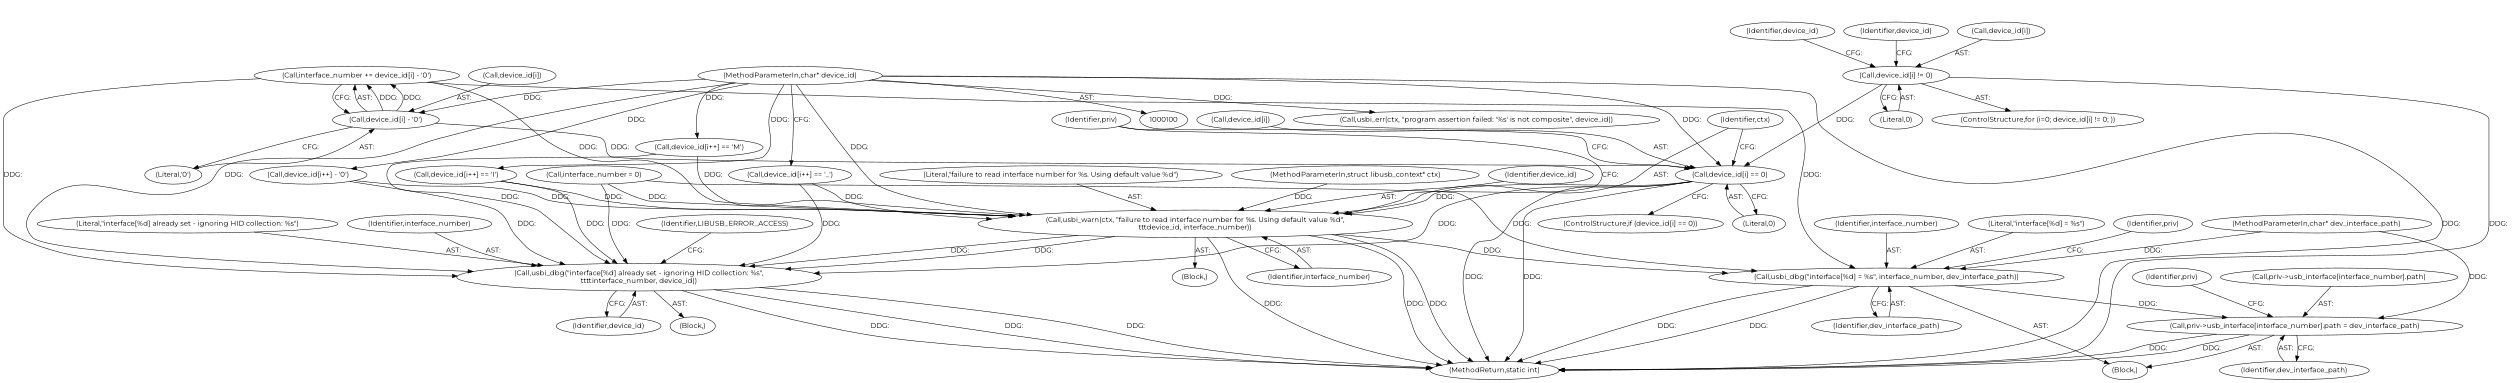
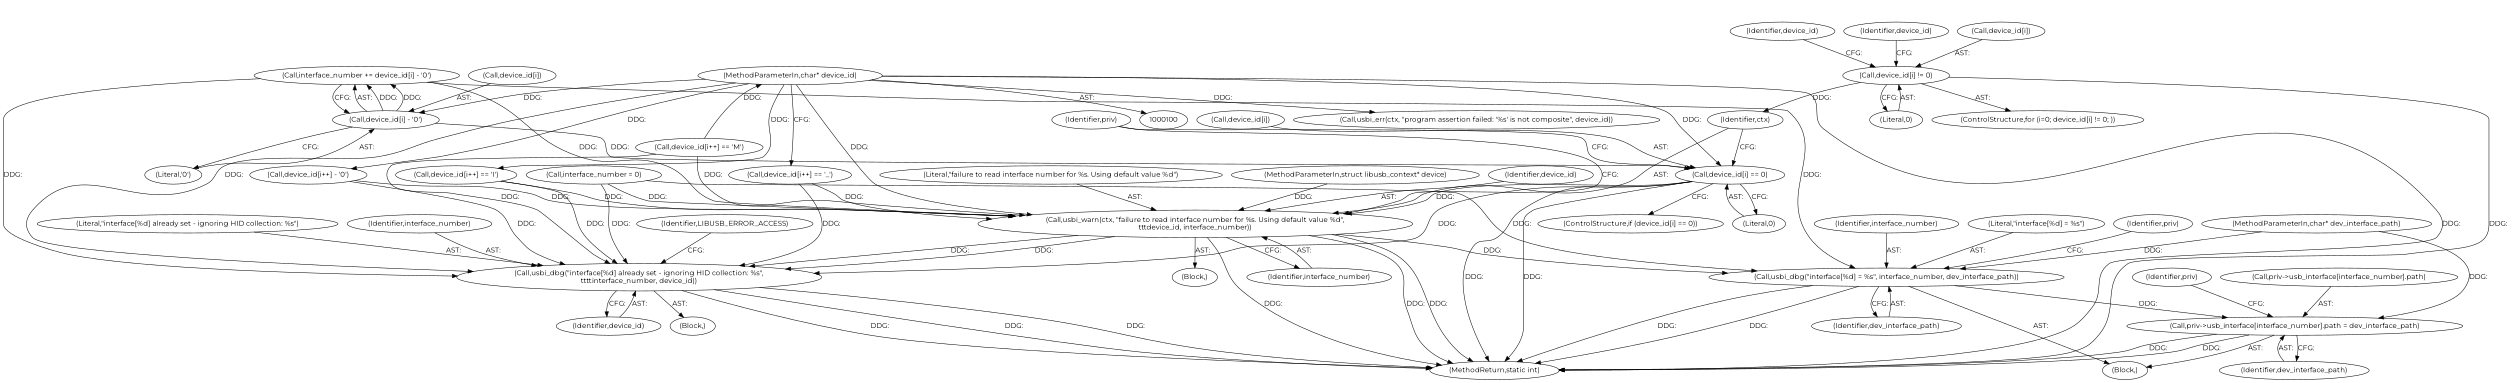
edge "(MethodParameterIn,char* device_id)" -> "(Call,device_id[i++] == 'M')": reversed
edge "(Call,device_id[i] != 0)" -> "(Call,device_id[i] == 0)": now "(Call,device_id[i] != 0)" -> "(Identifier,ctx)"
node "(MethodParameterIn,struct libusb_context* ctx)": label "(MethodParameterIn,struct libusb_context* ctx)" -> "(MethodParameterIn,struct libusb_context* device)"
